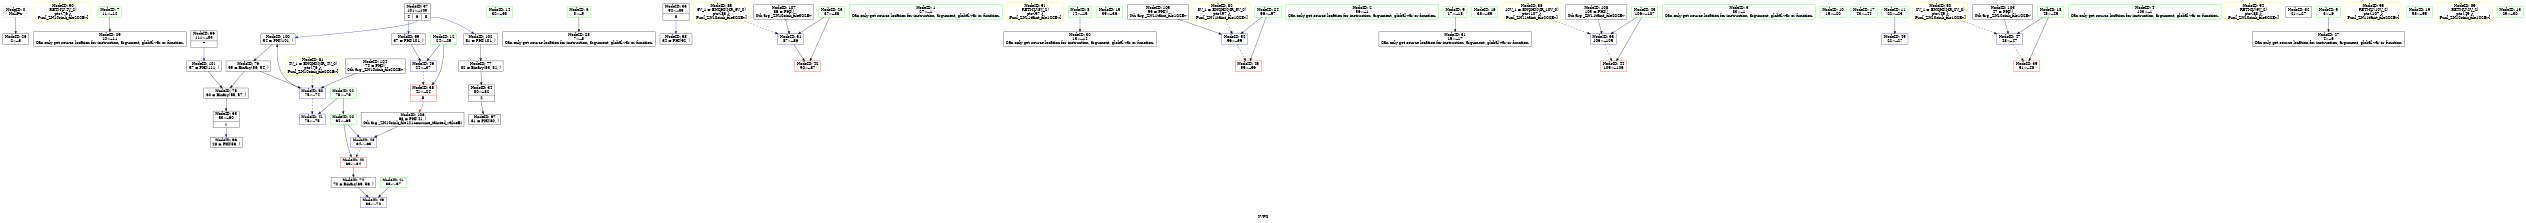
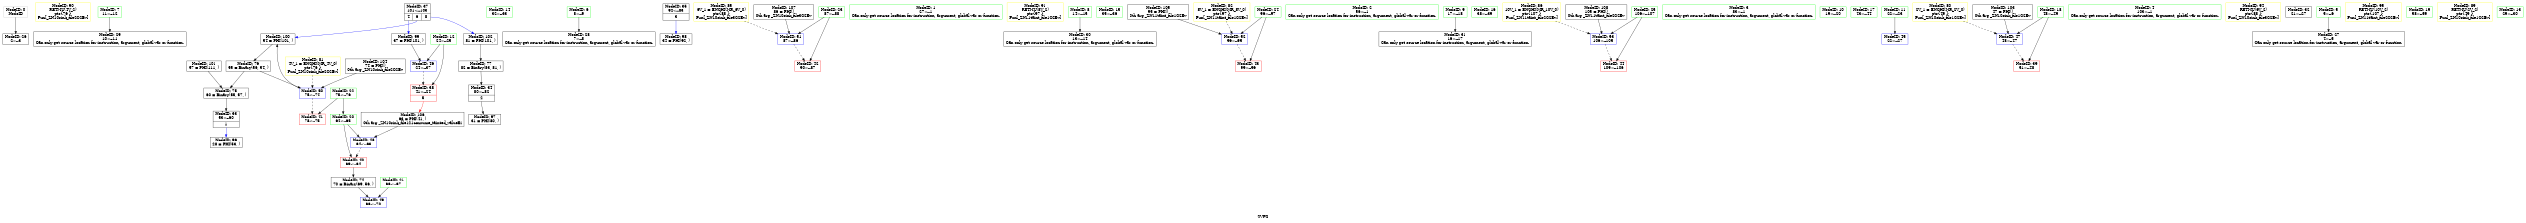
node "NodeID: 0": text "NullPtr" -> "NodeID"
node "NodeID: 36": removed
edge "NodeID: 51" -> "NodeID: 42": style solid -> dashed
node "NodeID: 41": color blue -> red
